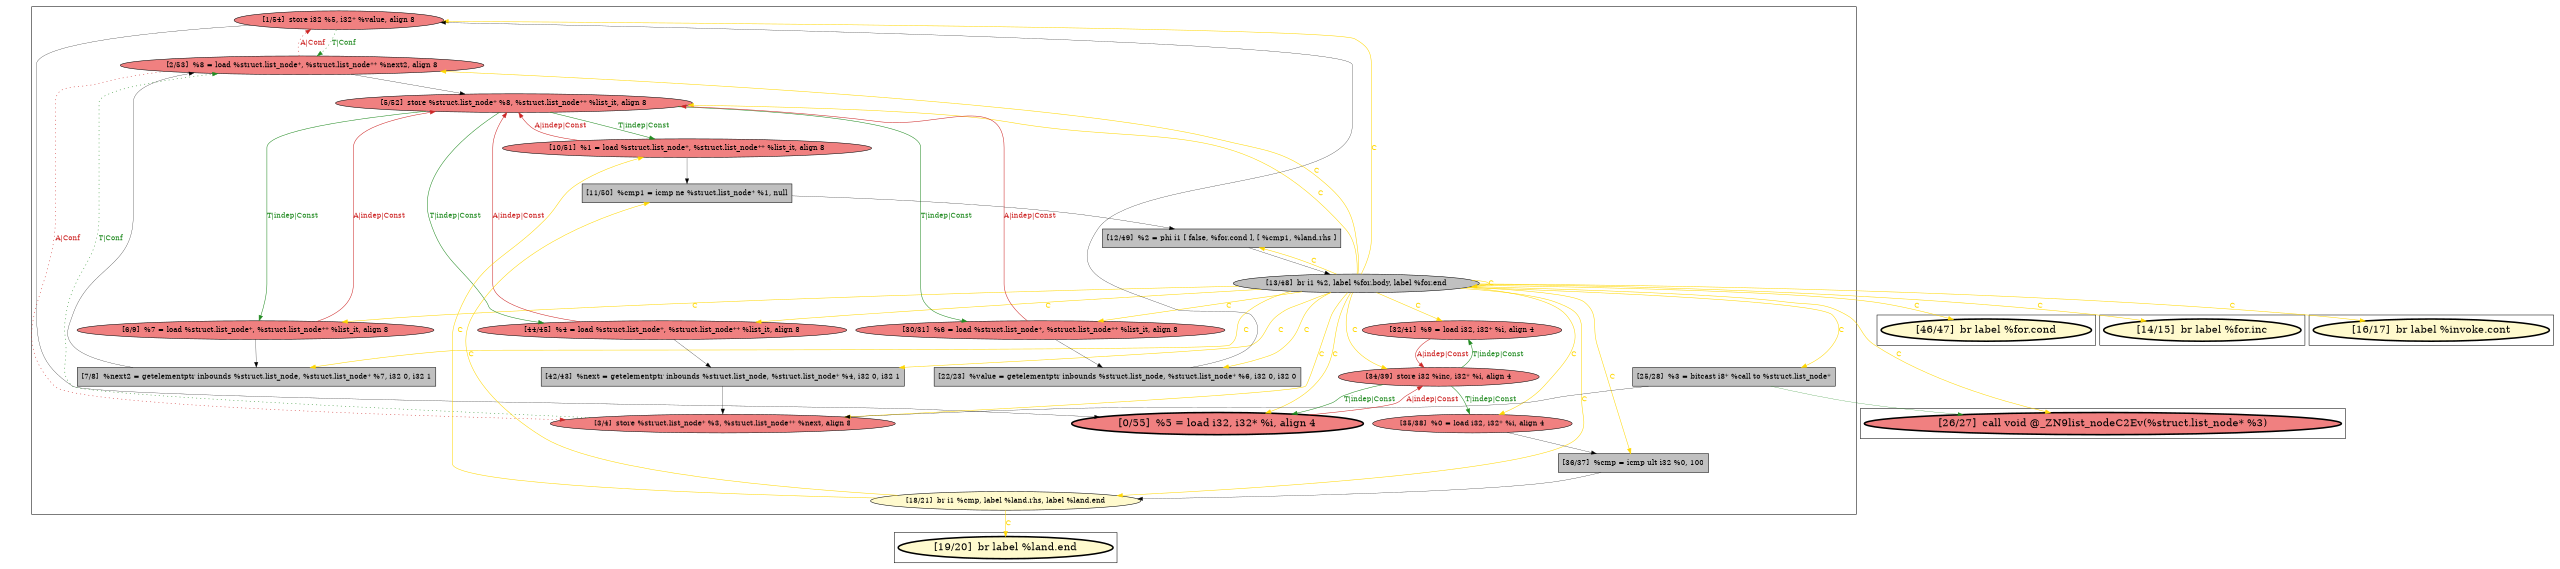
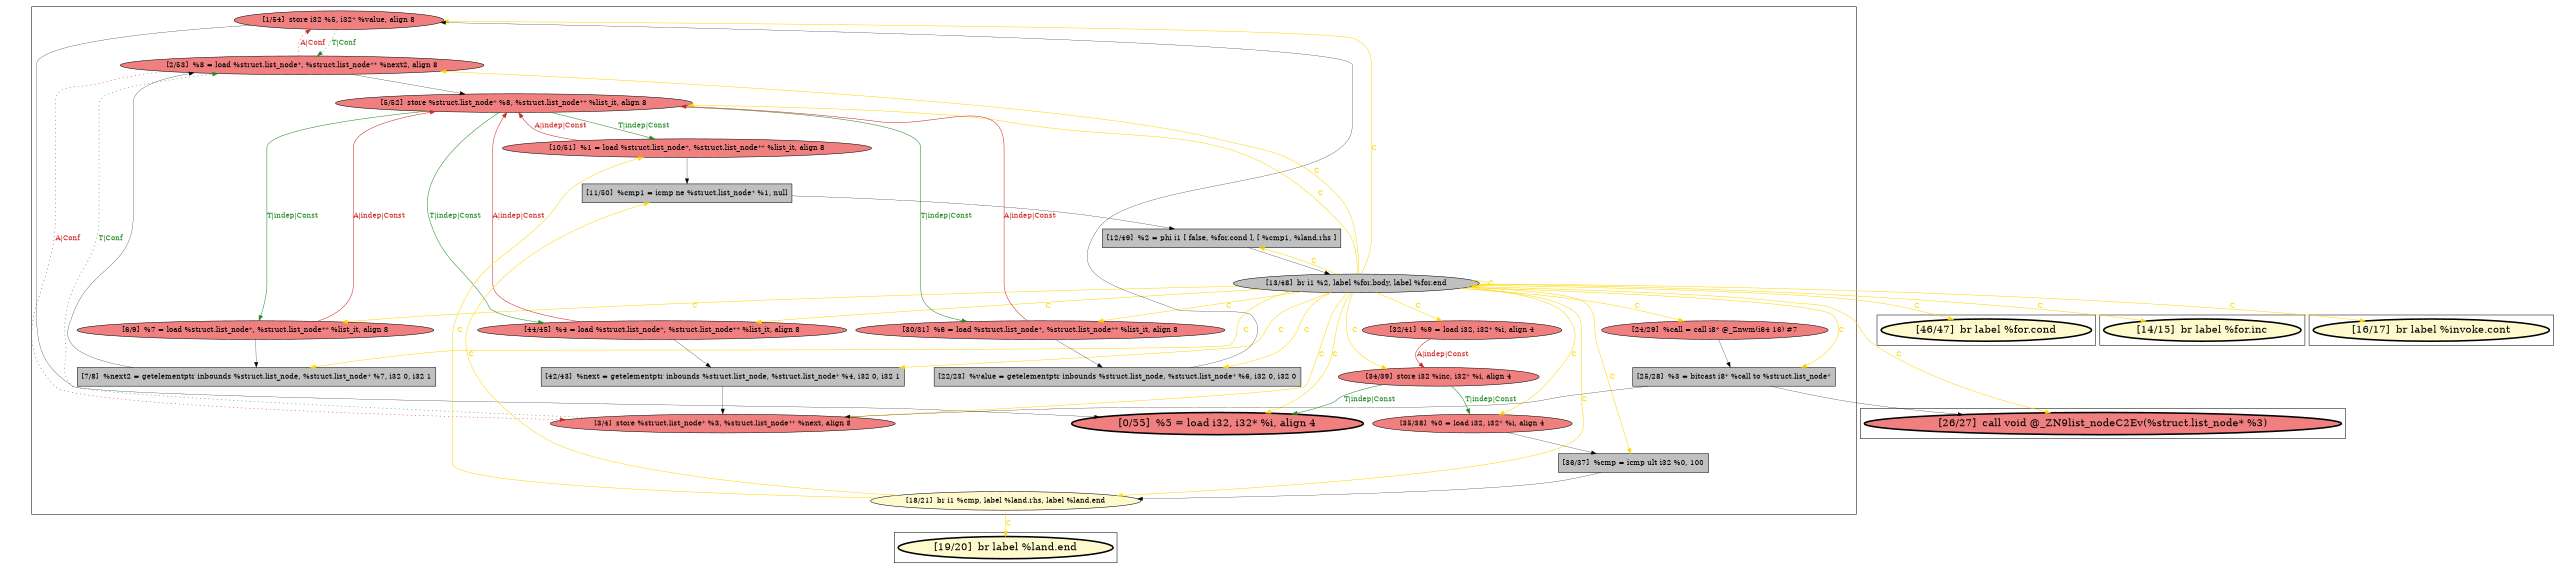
node "[24/29]  %call = call i8* @_Znwm(i64 16) #7": added
edge "[34/39]  store i32 %inc, i32* %i, align 4" -> "[32/41]  %9 = load i32, i32* %i, align 4": removed, label "T|indep|Const"
edge "[25/28]  %3 = bitcast i8* %call to %struct.list_node*" -> "[26/27]  call void @_ZN9list_nodeC2Ev(%struct.list_node* %3)": color forestgreen -> black
edge "[0/55]  %5 = load i32, i32* %i, align 4" -> "[34/39]  store i32 %inc, i32* %i, align 4": removed, label "A|indep|Const"
